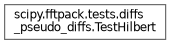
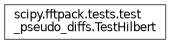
node "scipy.fftpack.tests.diffs _pseudo_diffs.TestHilbert": label "scipy.fftpack.tests.diffs _pseudo_diffs.TestHilbert" -> "scipy.fftpack.tests.test _pseudo_diffs.TestHilbert"
